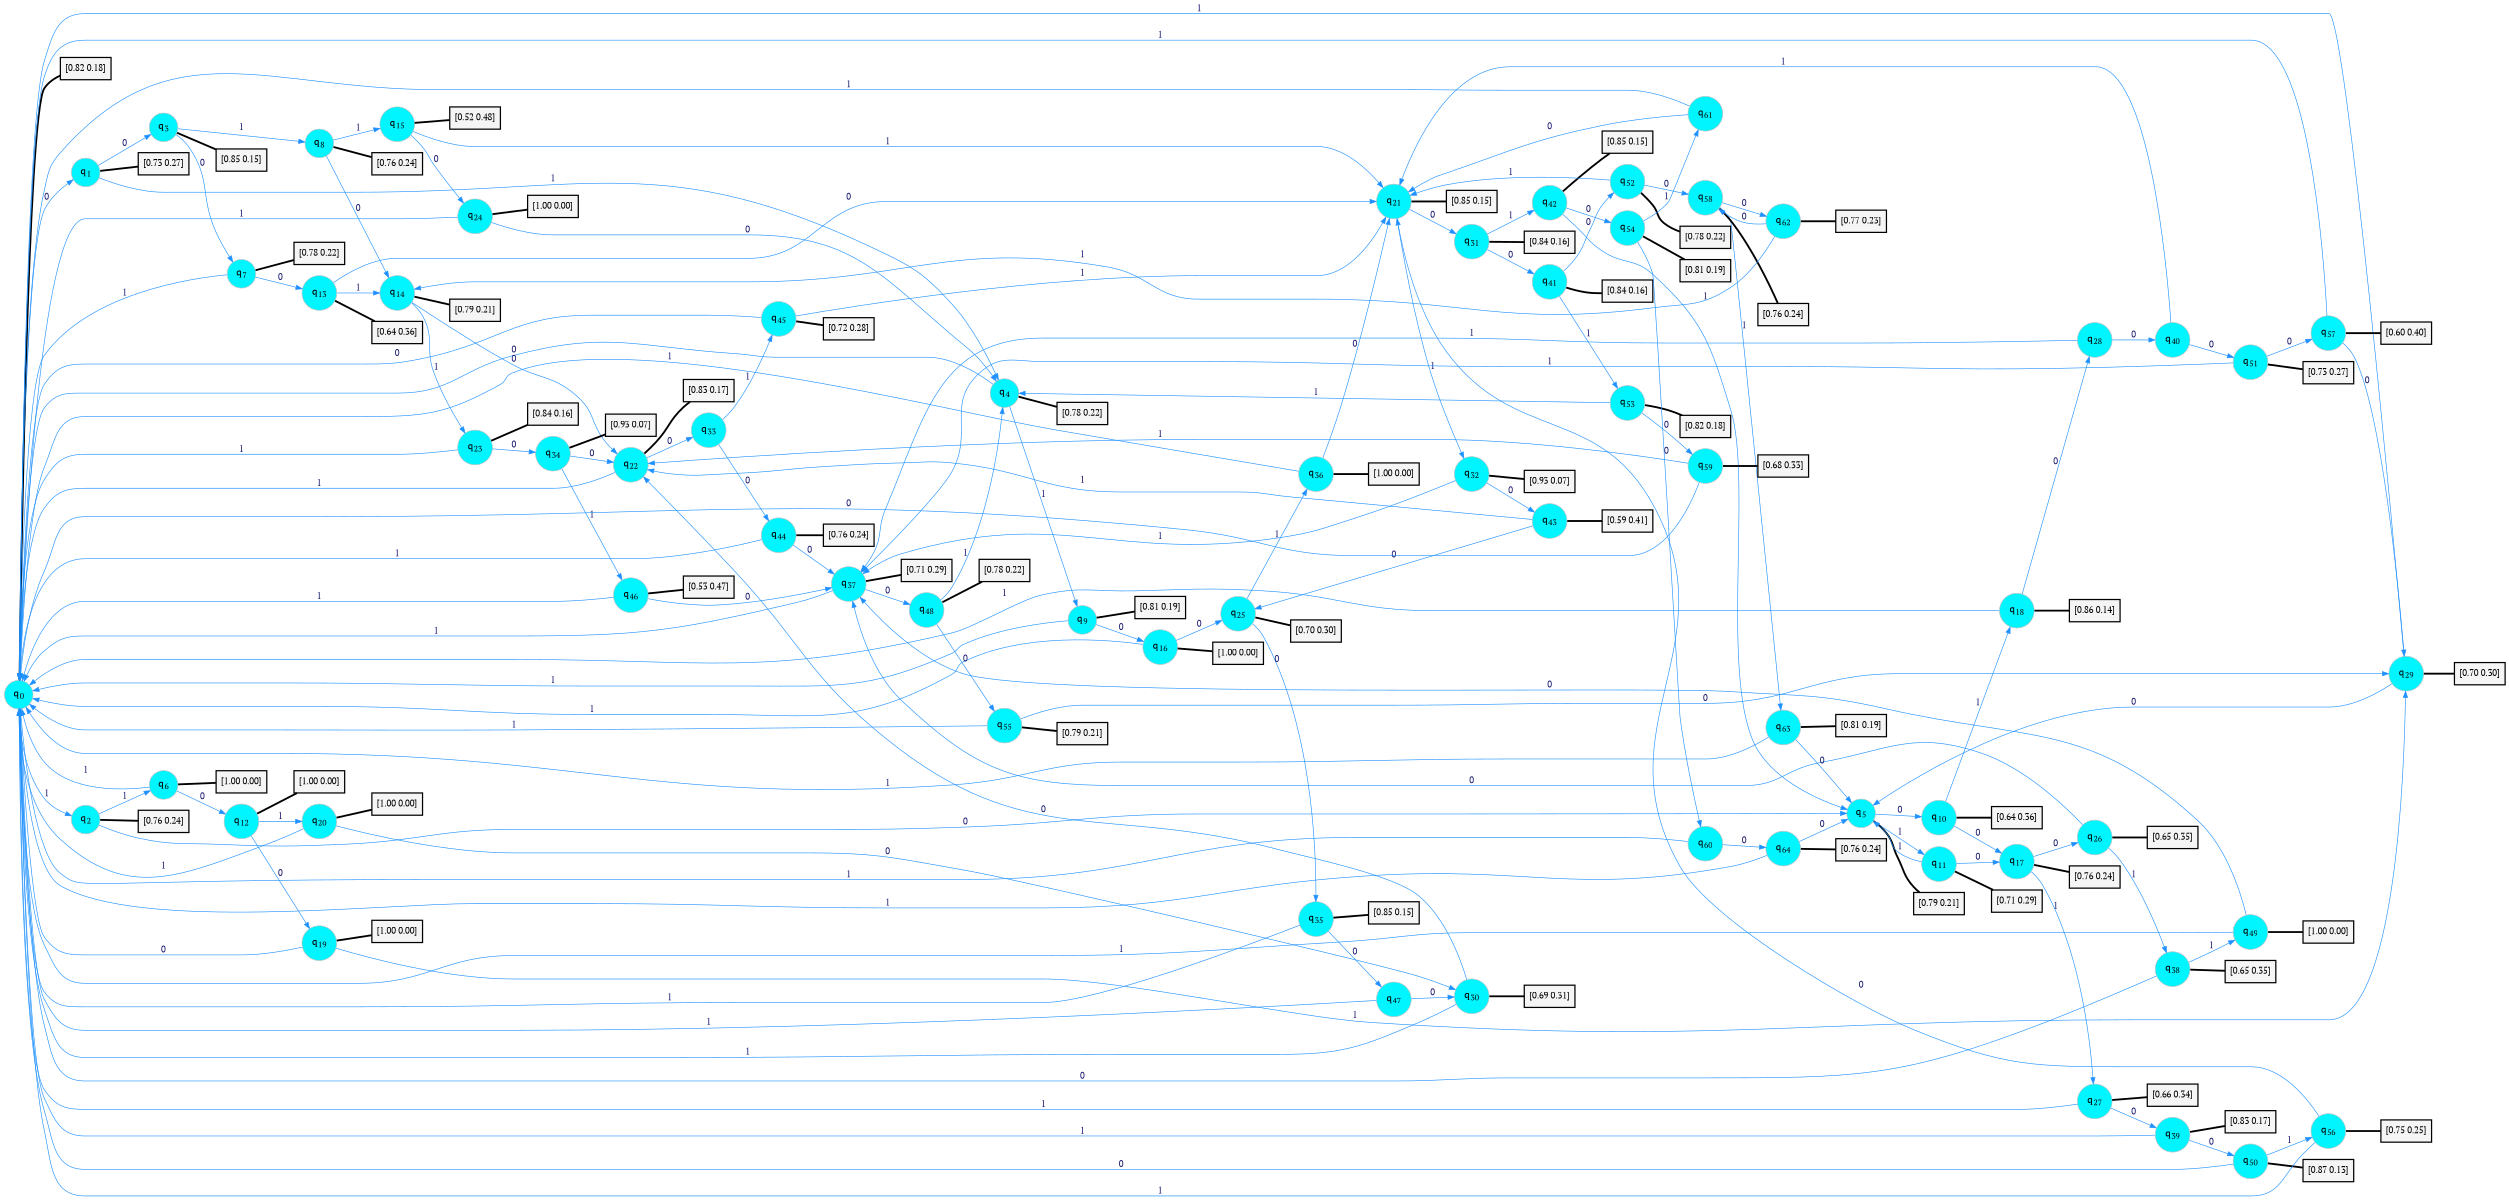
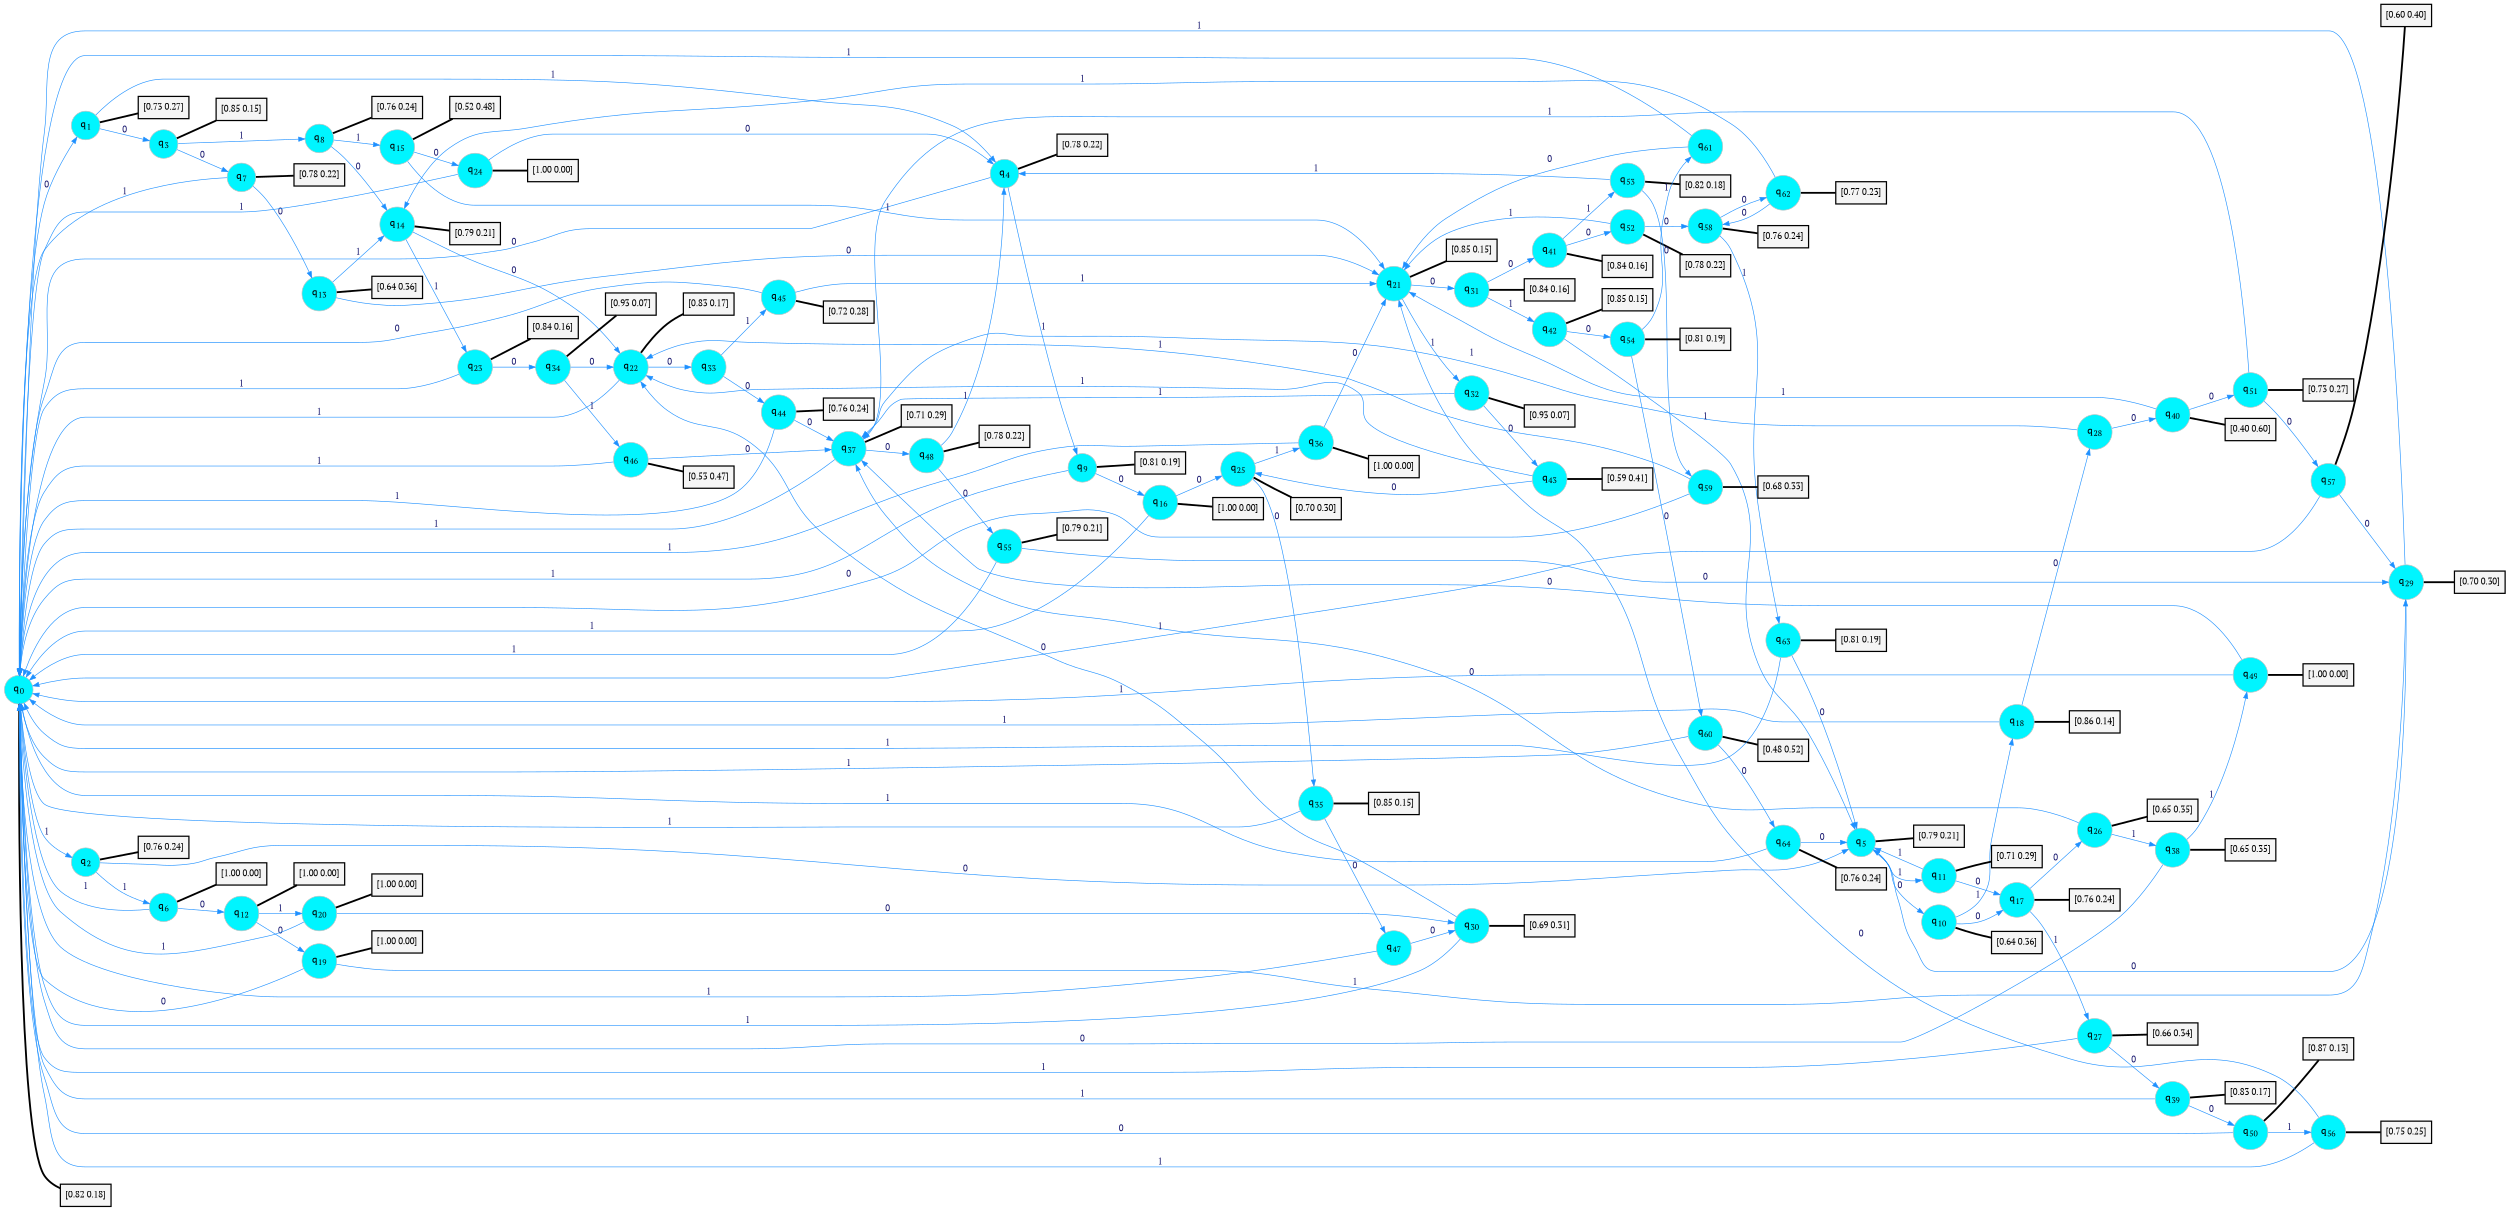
node "[0.40 0.60]": added
node "[0.48 0.52]": added
